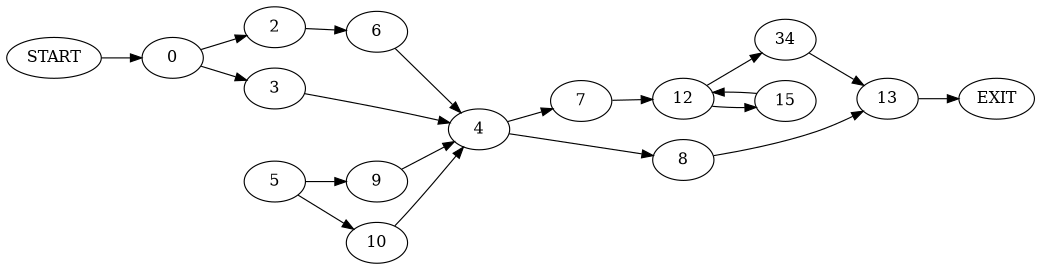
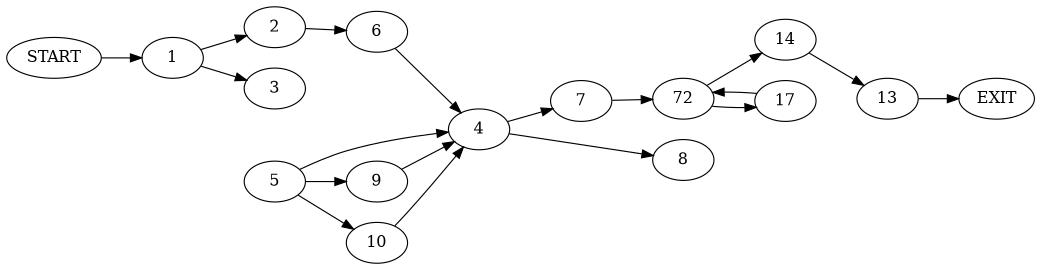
node "34": label "34" -> "14"
node "0": label "0" -> "1"
node "12": label "12" -> "72"
node "15": label "15" -> "17"
edge "3" -> "4": now "5" -> "4"
edge "8" -> "13": removed
